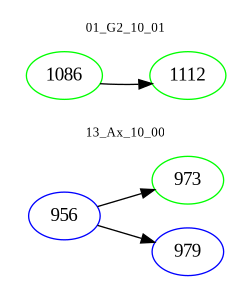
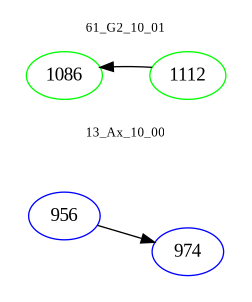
cluster "01_G2_10_01": label "01_G2_10_01" -> "61_G2_10_01"
edge "1086" -> "1112": reversed
node "973": removed
node "979": label "979" -> "974"
